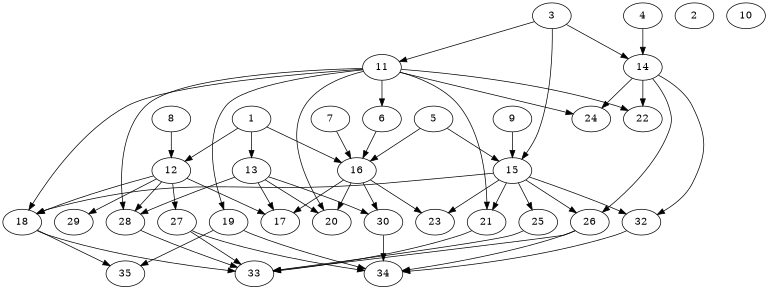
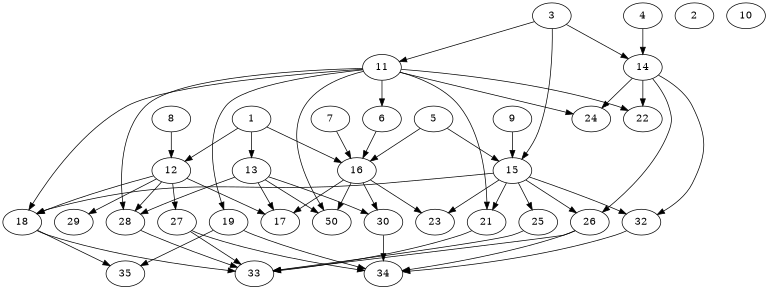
node "20": label "20" -> "50"
